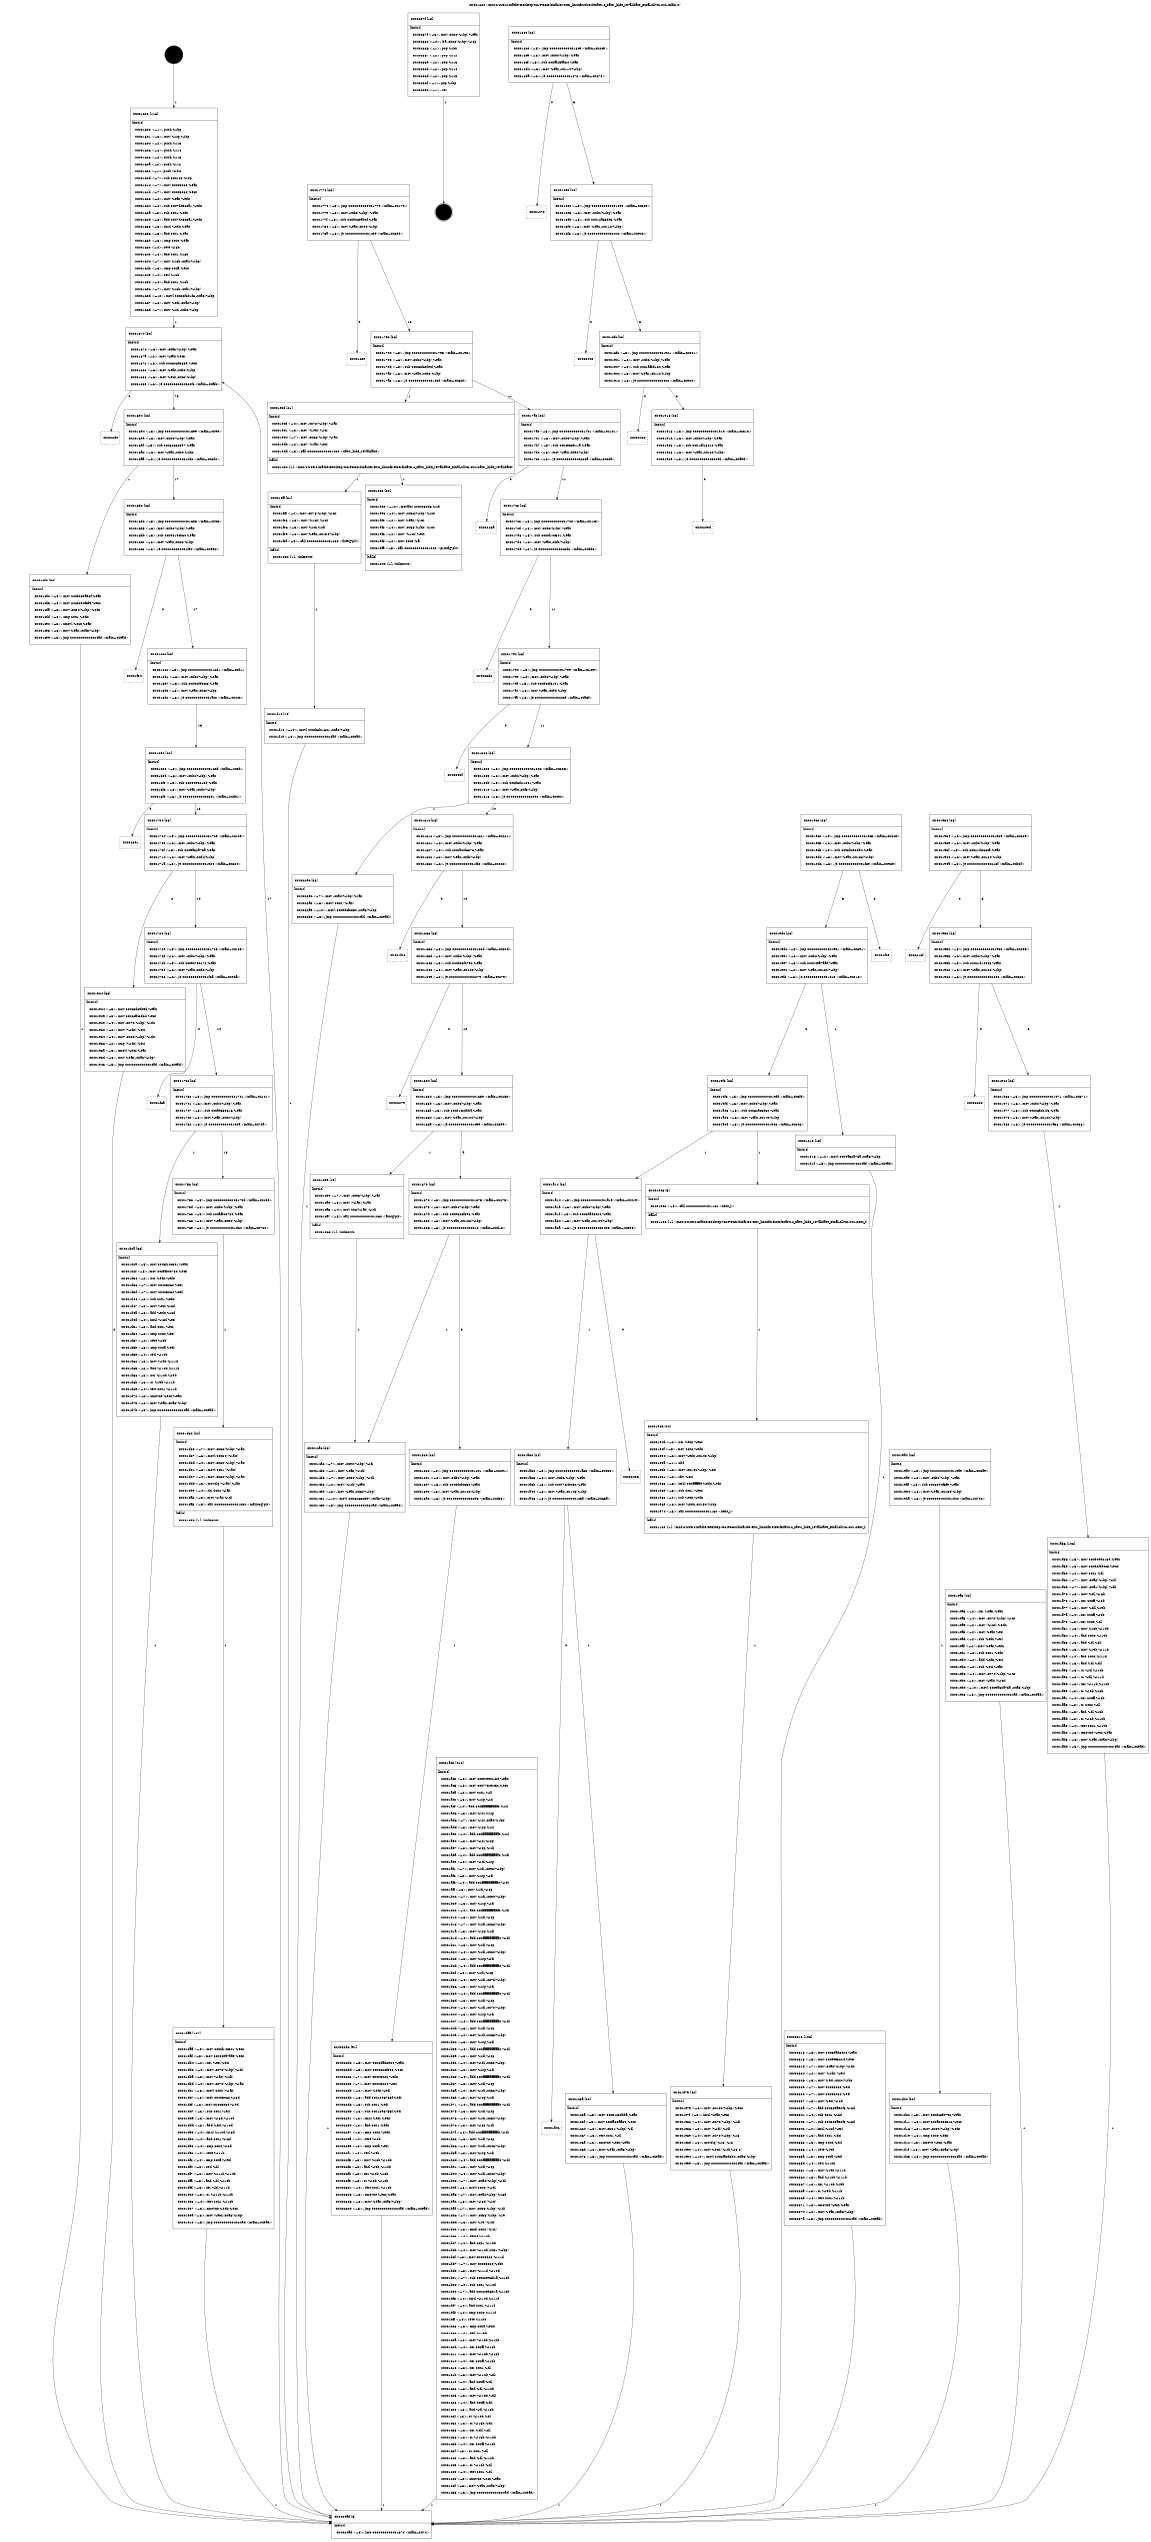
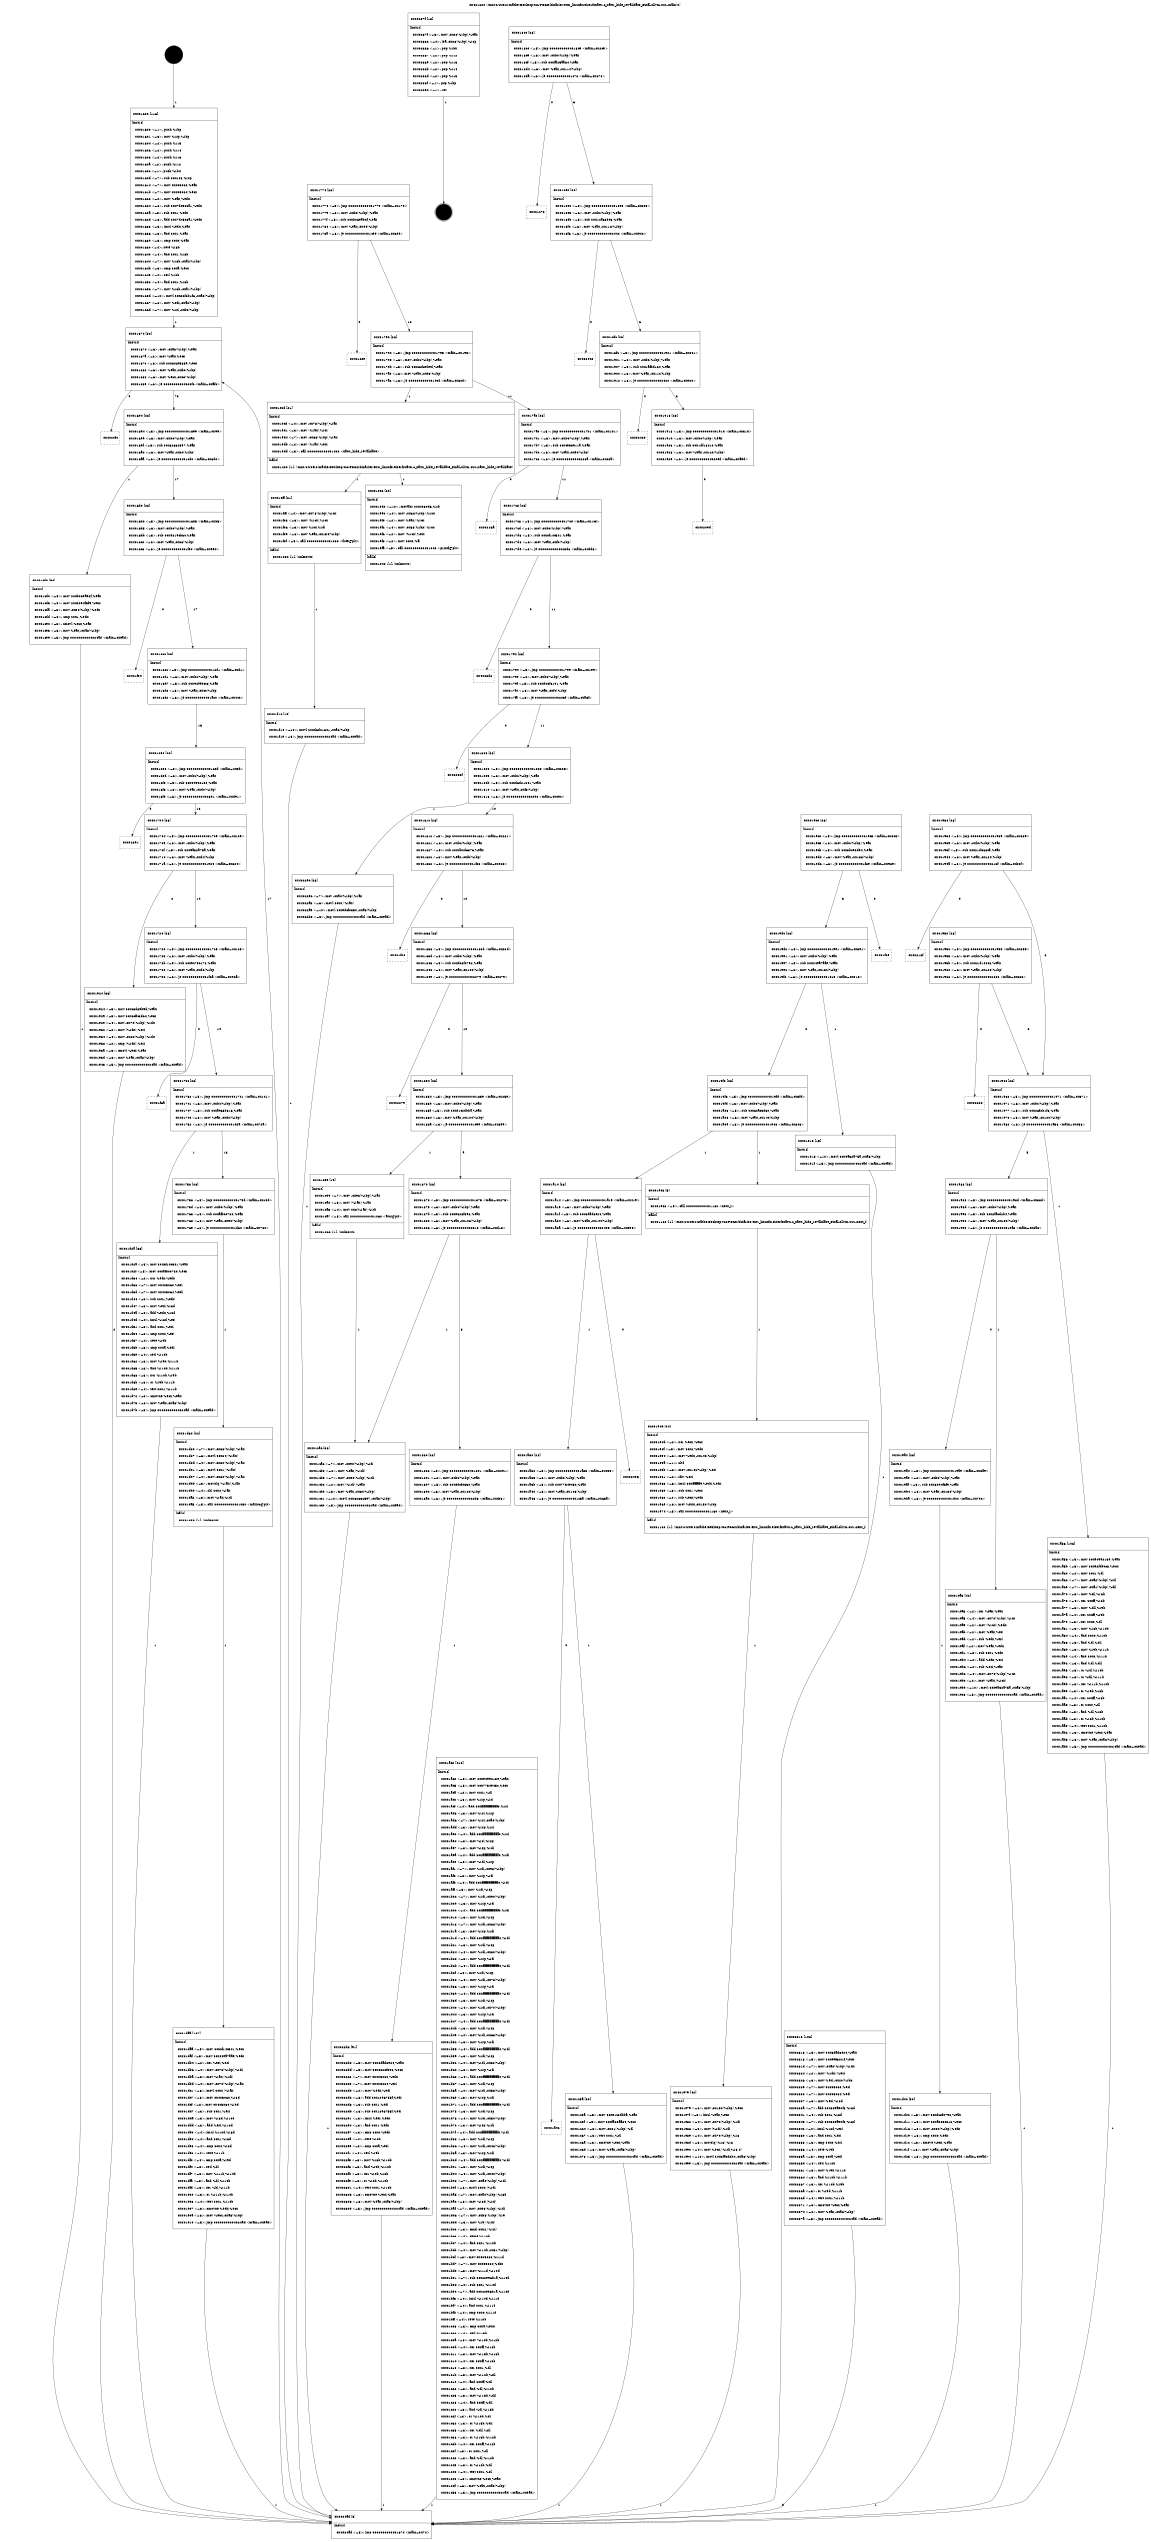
edge "0x401934 [28]" -> "0x401950 [28]": now "0x401934 [28]" -> "0x40196c [28]"
node "0x401988 [28]": added
edge "0x402313 [108]" -> "0x4024ad [5]": label " 1" -> " 8"
